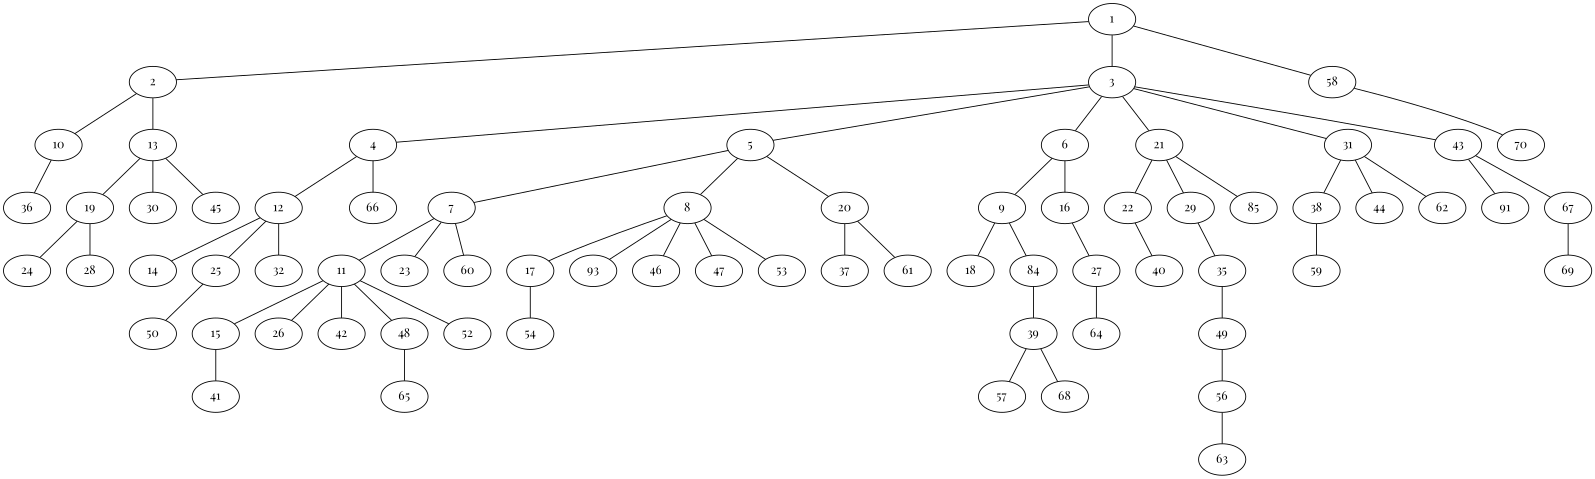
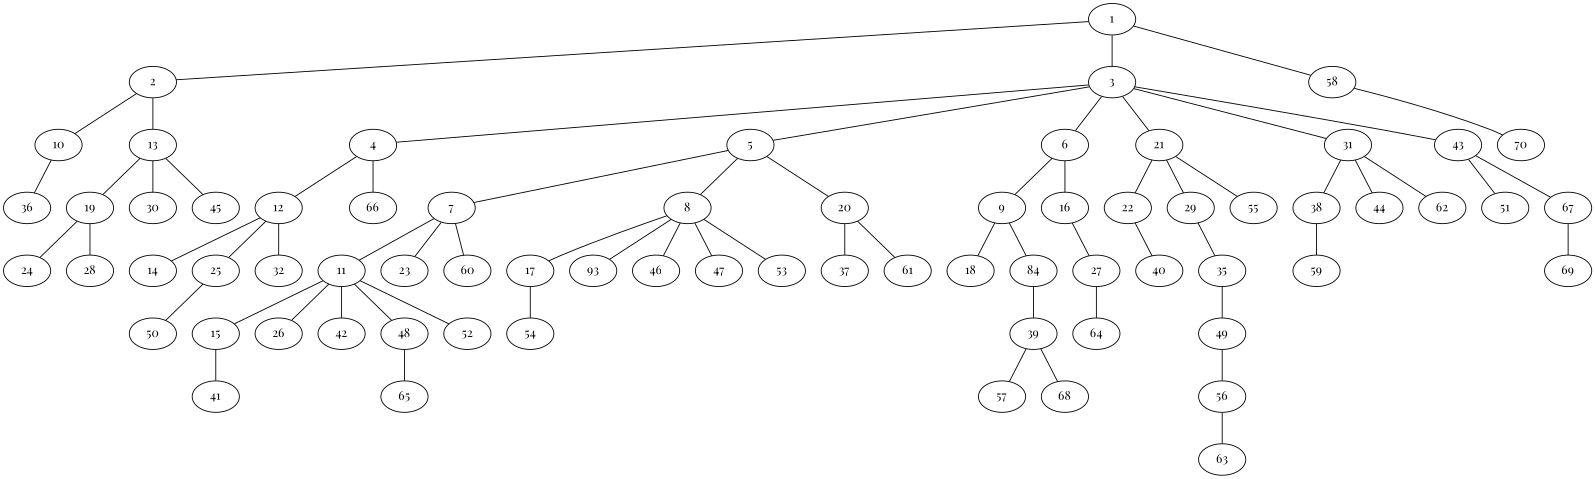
node "85": label "85" -> "55"
node "91": label "91" -> "51"
